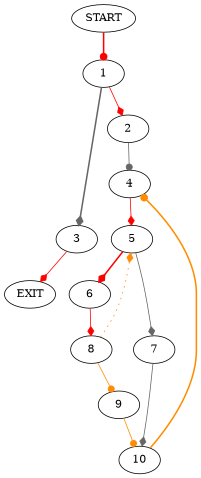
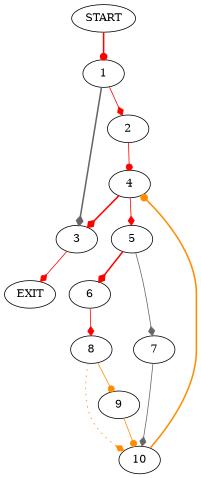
edge "2" -> "4": color gray40 -> red
edge "4" -> "3": added
edge "8" -> "5": now "8" -> "10"
